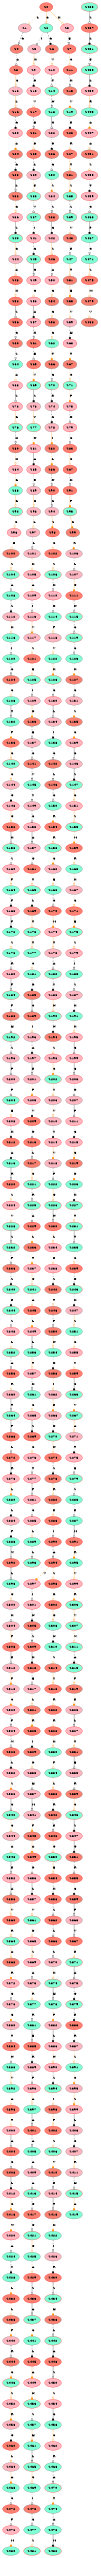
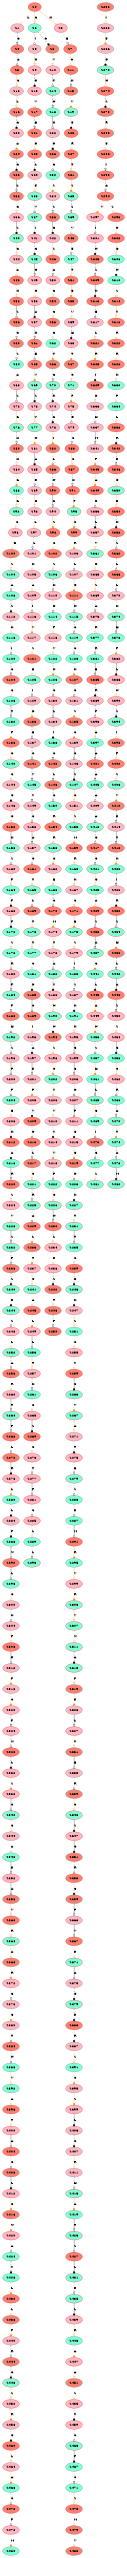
edge "S165" -> "S169": arrowhead dot -> odot
node "S254": removed
edge "S419" -> "S423": added, label "T"
edge "S444" -> "S448": color darkorange -> black
